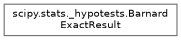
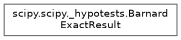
node "scipy.stats._hypotests.Barnard ExactResult": label "scipy.stats._hypotests.Barnard ExactResult" -> "scipy.scipy._hypotests.Barnard ExactResult"
